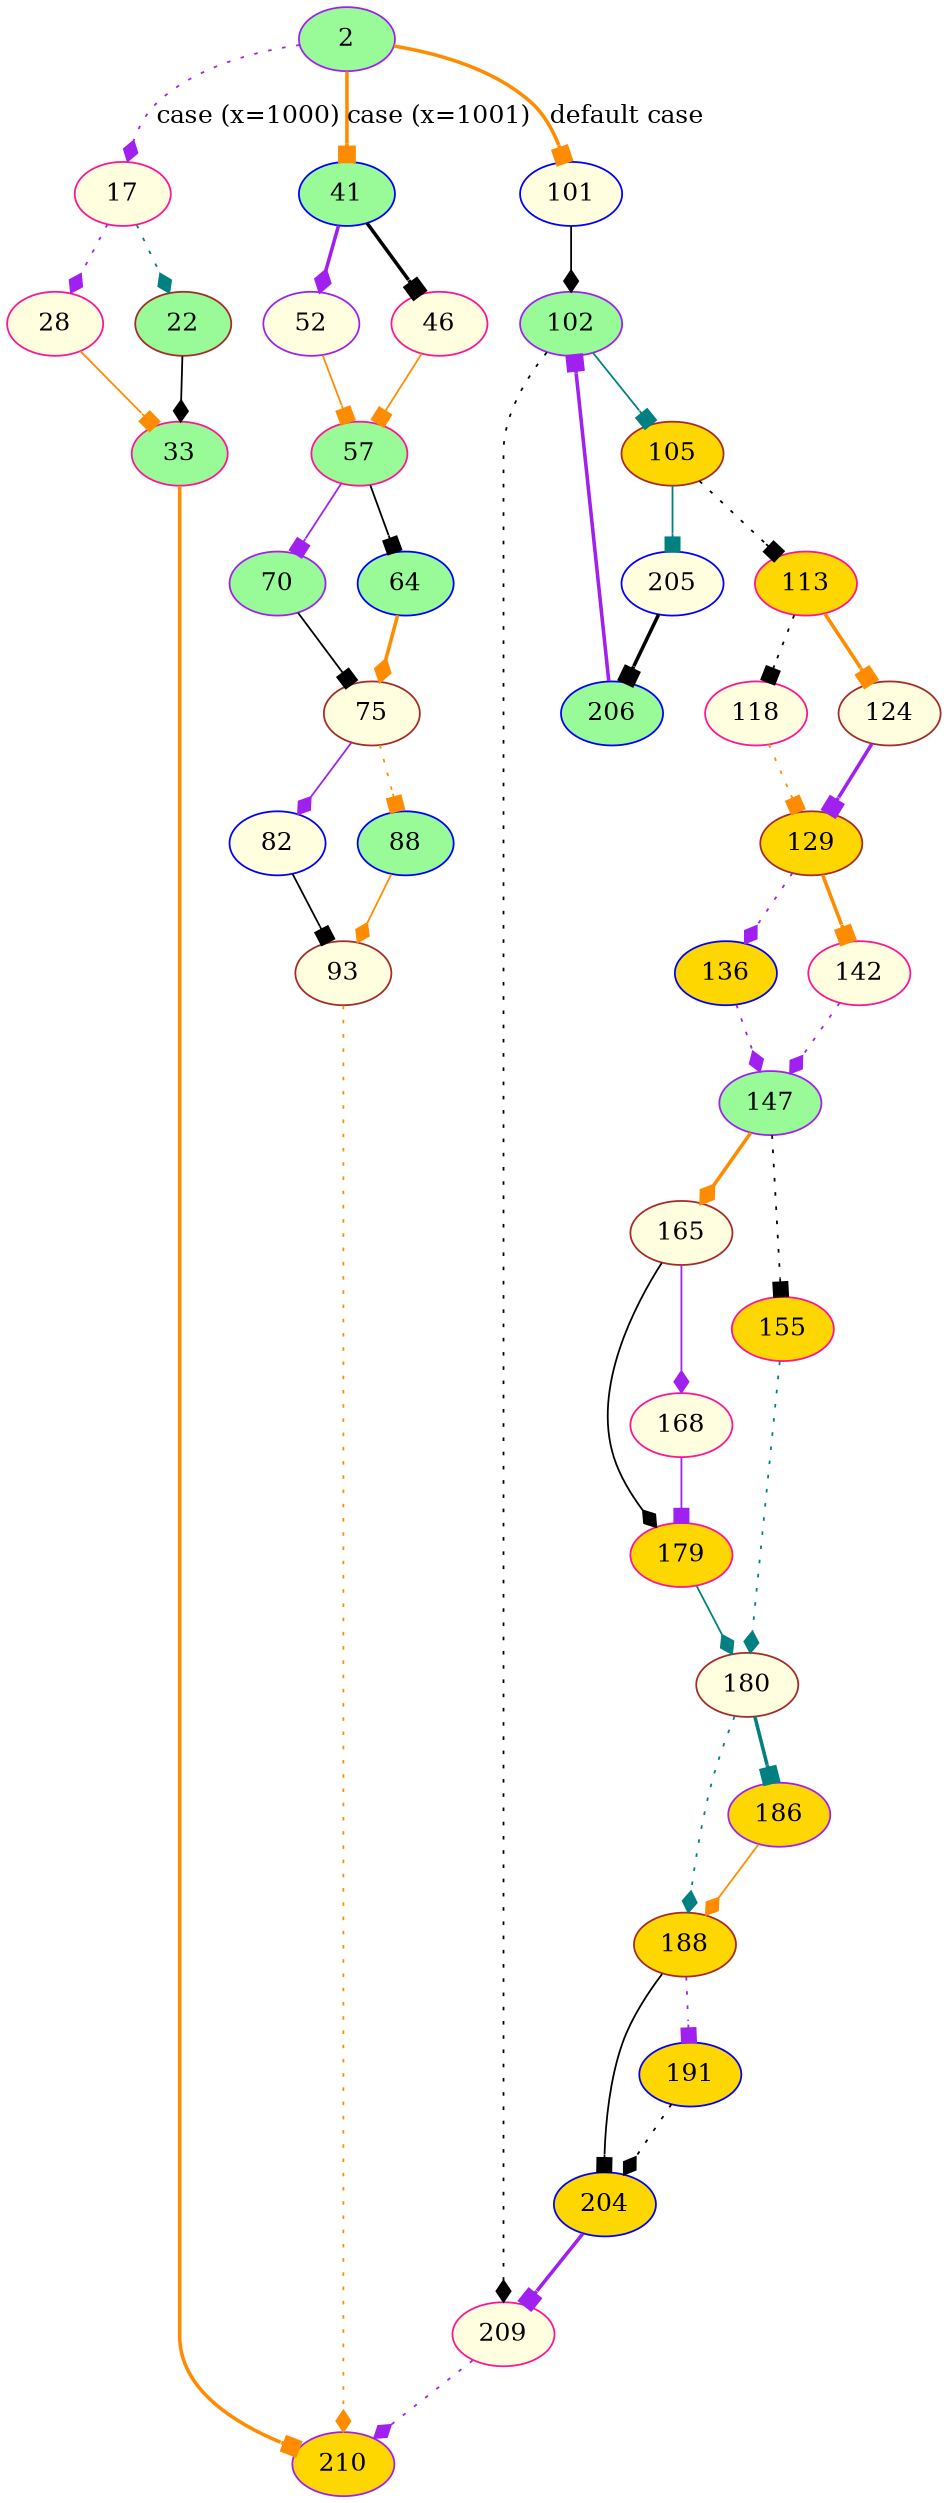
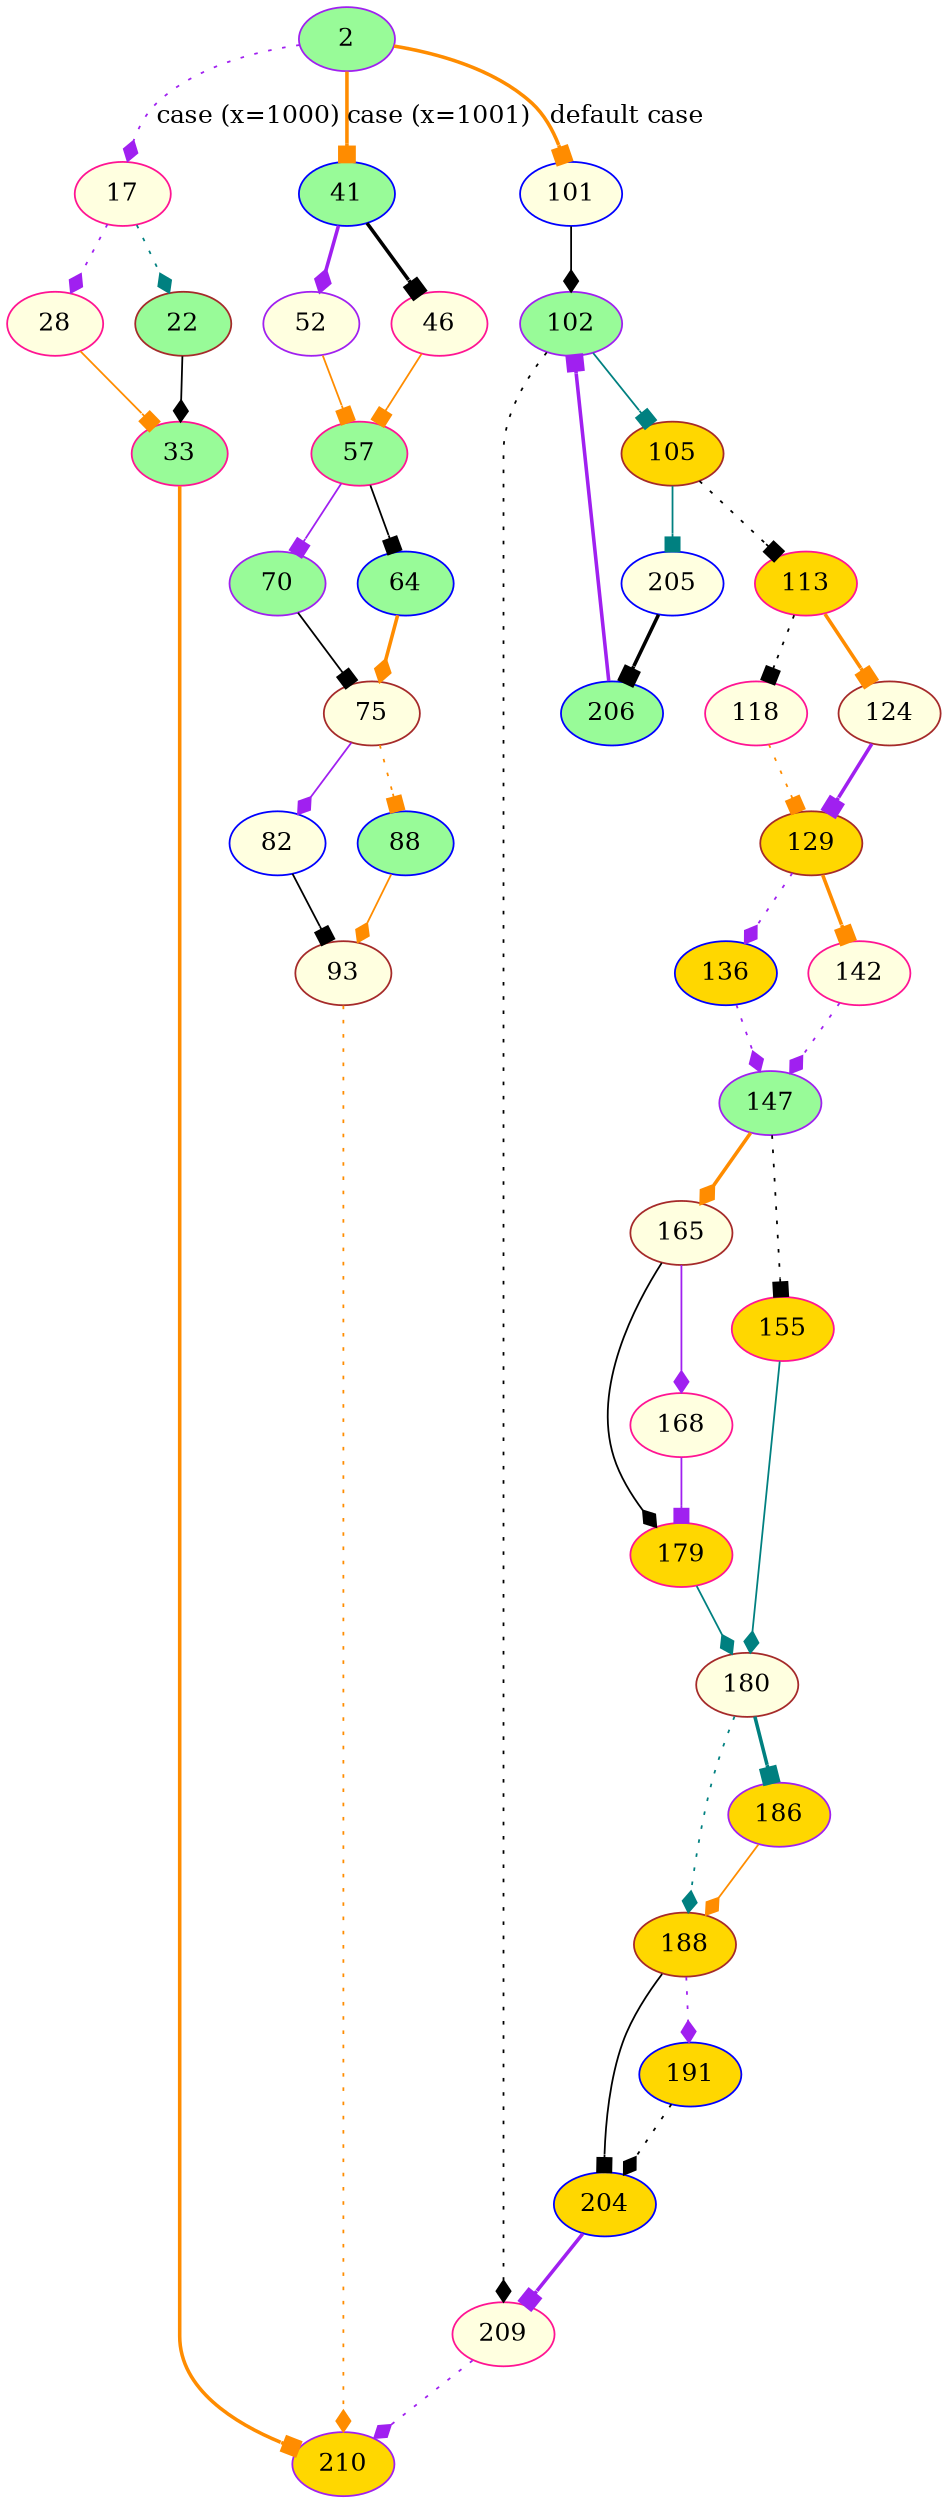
edge "155" -> "180": style dotted -> solid
edge "188" -> "191": arrowhead box -> diamond
